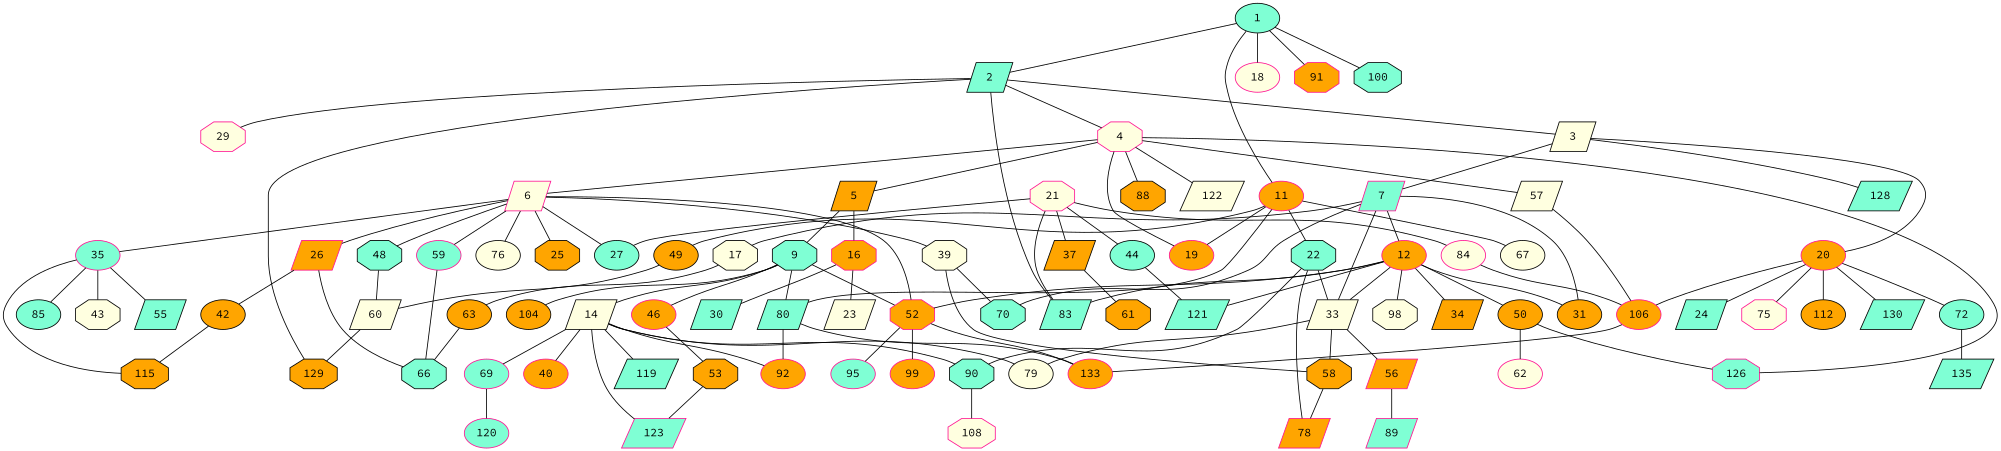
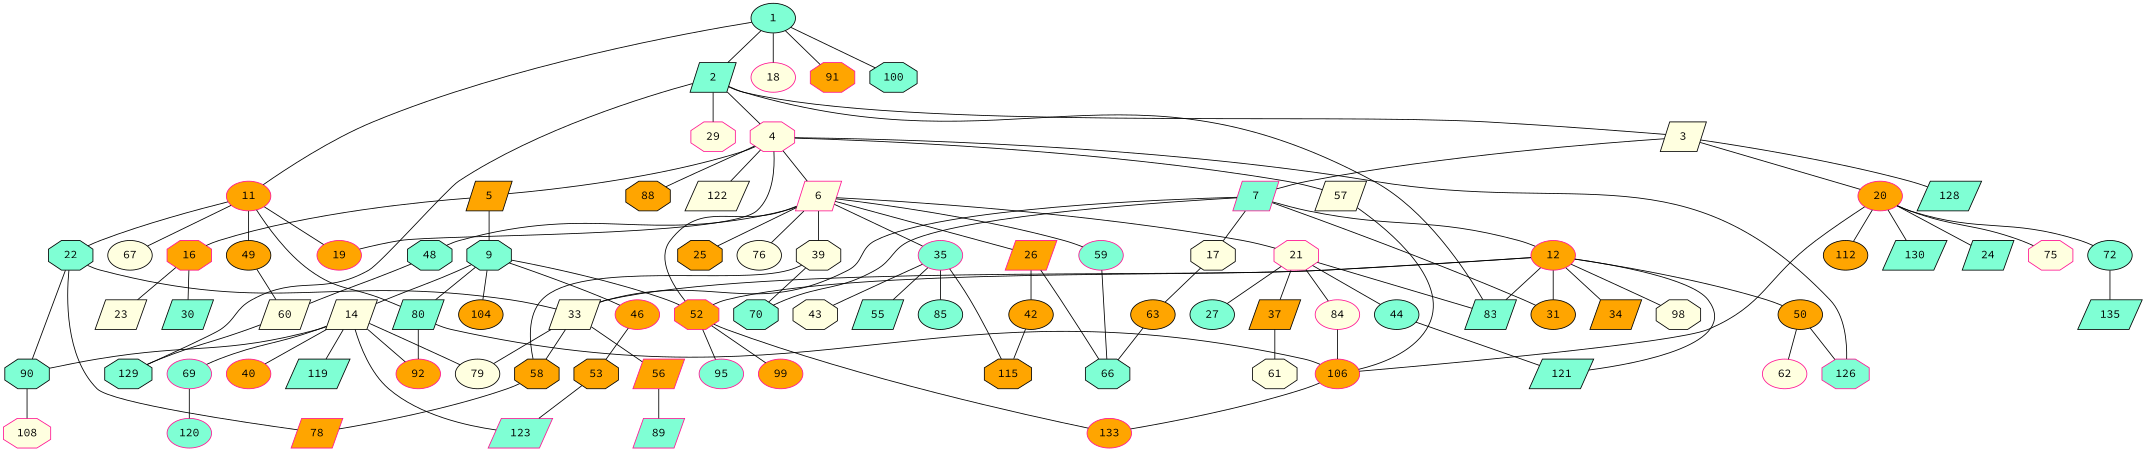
edge "6" -- "27": now "6" -- "21"
node "61": fillcolor orange -> lightyellow
edge "80" -- "133": now "80" -- "106"
node "129": fillcolor orange -> aquamarine
